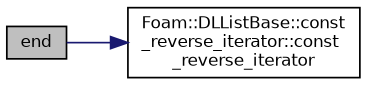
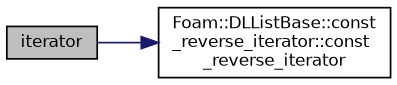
node "end": label "end" -> "iterator"
